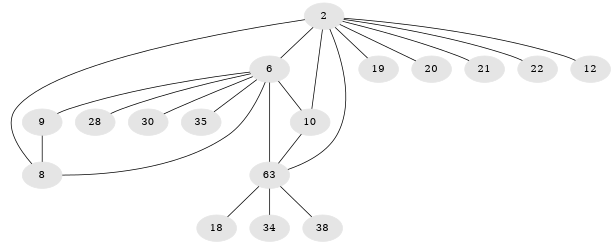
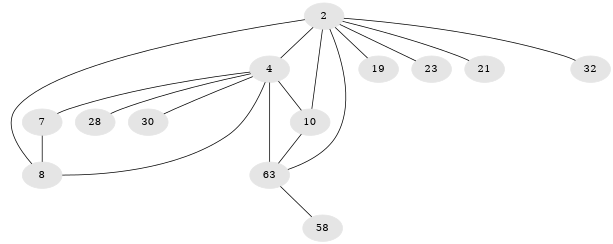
node "6": label "6" -> "4"
node "20": label "20" -> "23"
node "22": removed
node "12": label "12" -> "32"
node "9": label "9" -> "7"
node "35": removed
node "18": removed
node "34": removed
node "38": label "38" -> "58"
